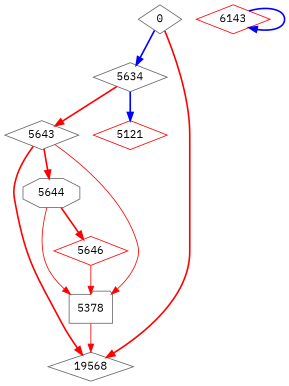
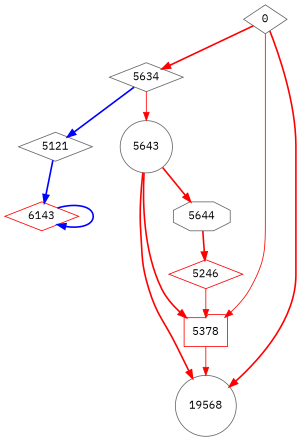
edge "0" -> "5634": color blue -> red
edge "5634" -> "5643": style bold -> solid
node "5643": shape diamond -> circle
node "5121": color red -> gray40
edge "5121" -> "6143": added
edge "5643" -> "5378": style solid -> bold
edge "5644" -> "5378": now "0" -> "5378"
node "5646": label "5646" -> "5246"
node "5378": color gray40 -> red
node "19568": shape diamond -> circle
